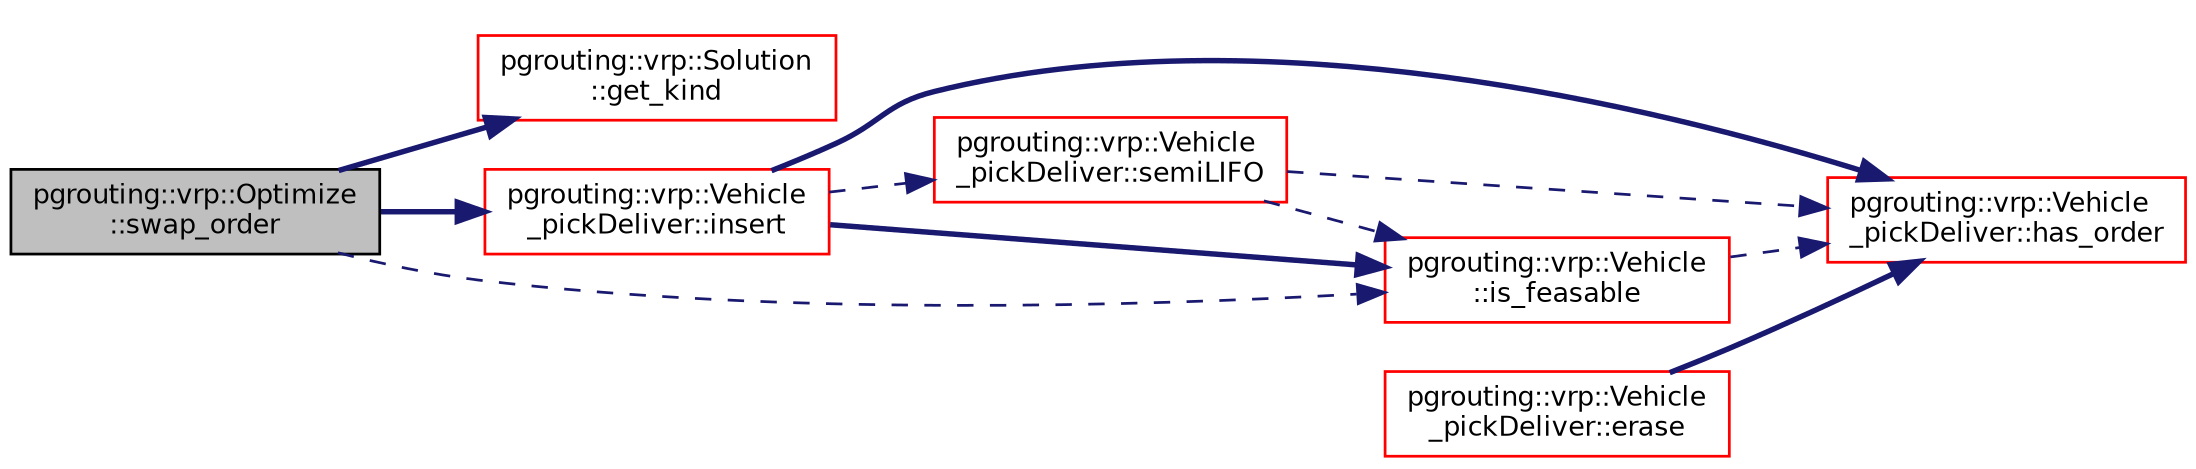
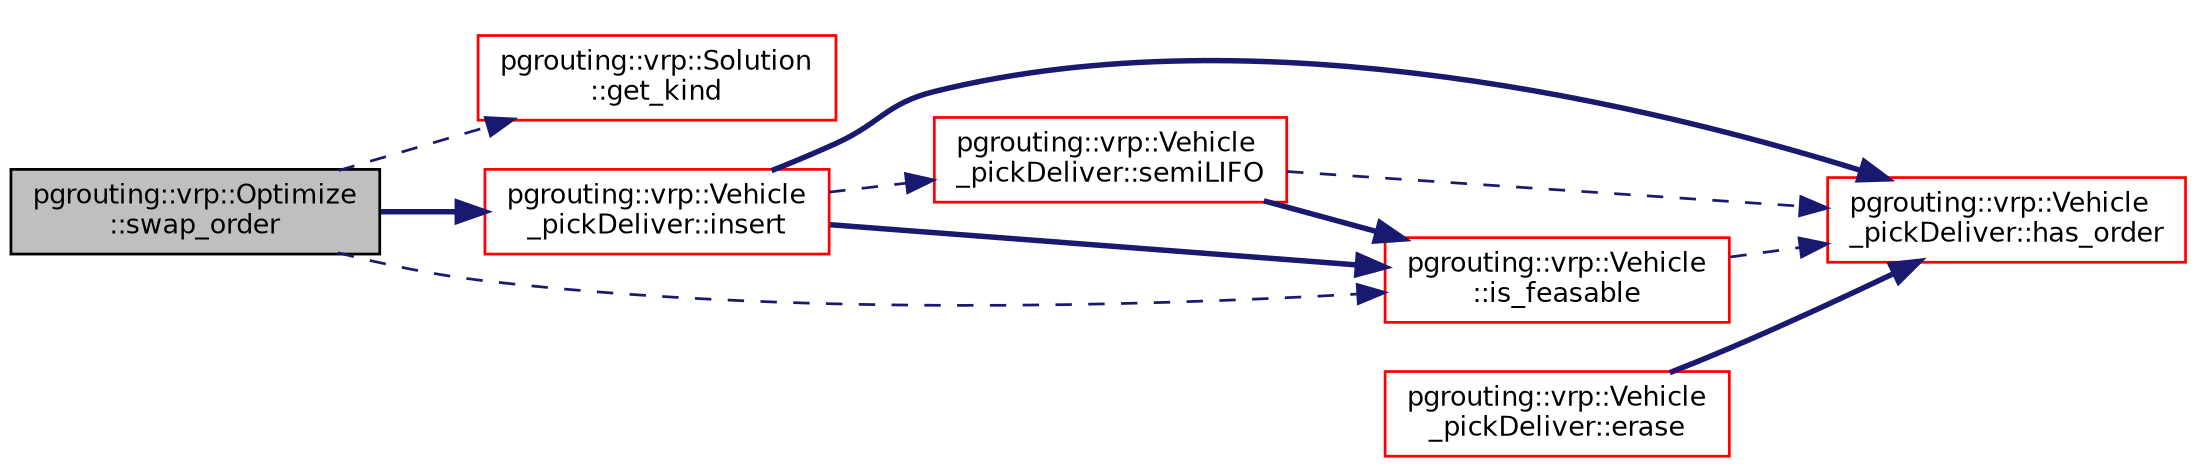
edge "pgrouting::vrp::Optimize ::swap_order" -> "pgrouting::vrp::Solution ::get_kind": style bold -> dashed
edge "pgrouting::vrp::Vehicle _pickDeliver::semiLIFO" -> "pgrouting::vrp::Vehicle ::is_feasable": style dashed -> bold
